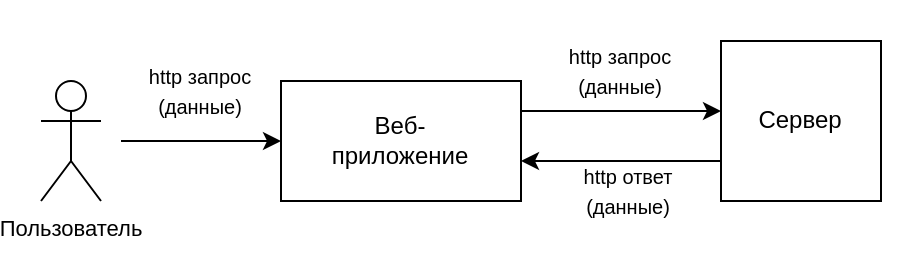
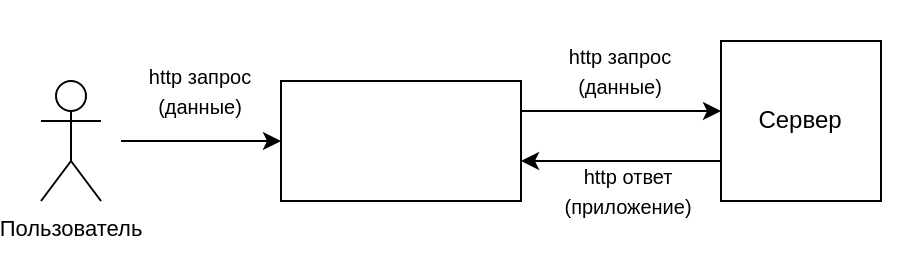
node "Веб-приложение": removed
node "http ответ (данные)": label "http ответ (данные)" -> "http ответ (приложение)"
